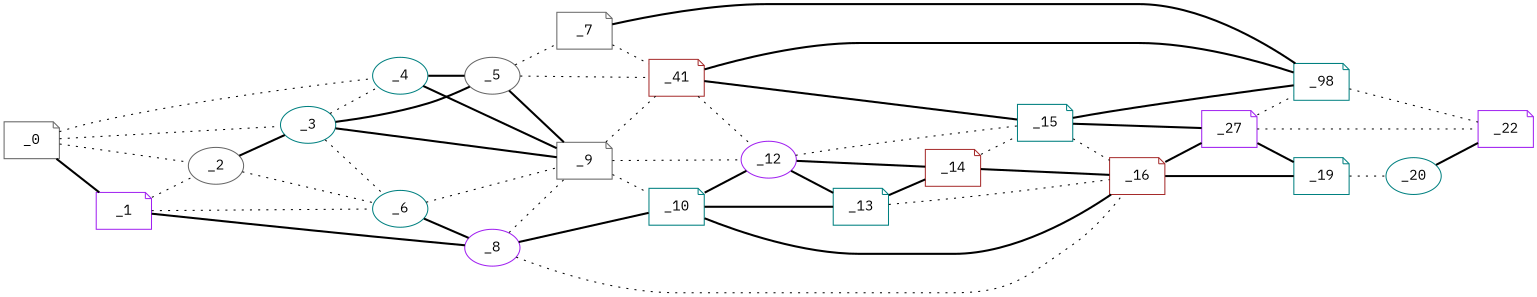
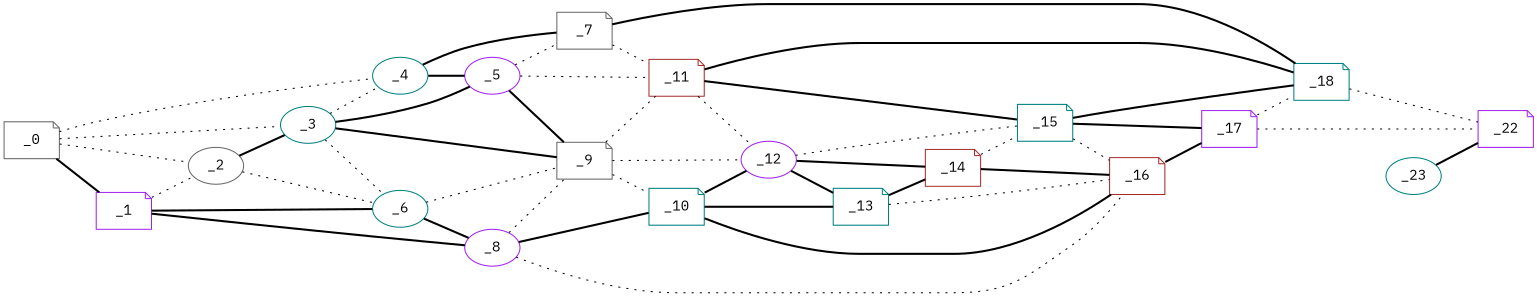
node "_5": color gray40 -> purple
node "_41": label "_41" -> "_11"
node "_98": label "_98" -> "_18"
edge "_4" -- "_9": now "_4" -- "_7"
node "_27": label "_27" -> "_17"
node "_19": removed
node "_20": label "_20" -> "_23"
edge "_6" -- "_1": style dotted -> bold
